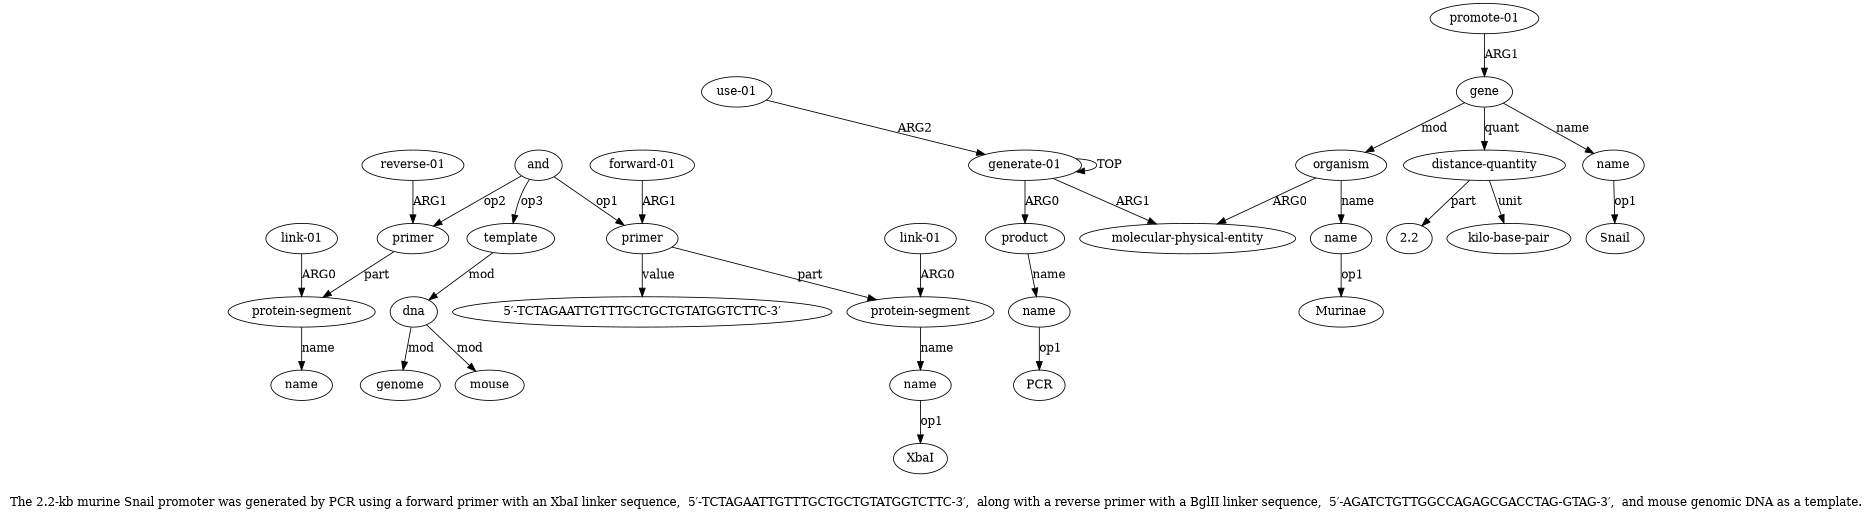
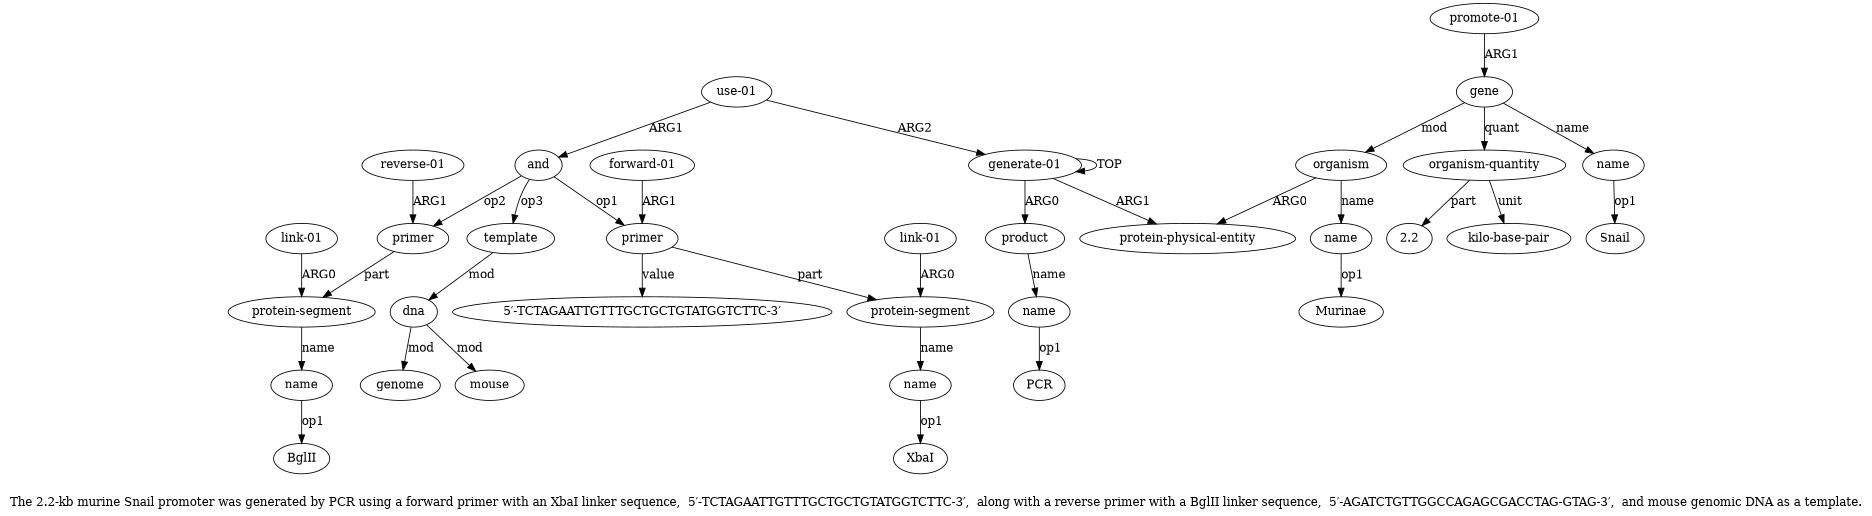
edge "use-01" -> "and": added, label "ARG1"
node "distance-quantity": label "distance-quantity" -> "organism-quantity"
node "molecular-physical-entity": label "molecular-physical-entity" -> "protein-physical-entity"
node "BglII": added
